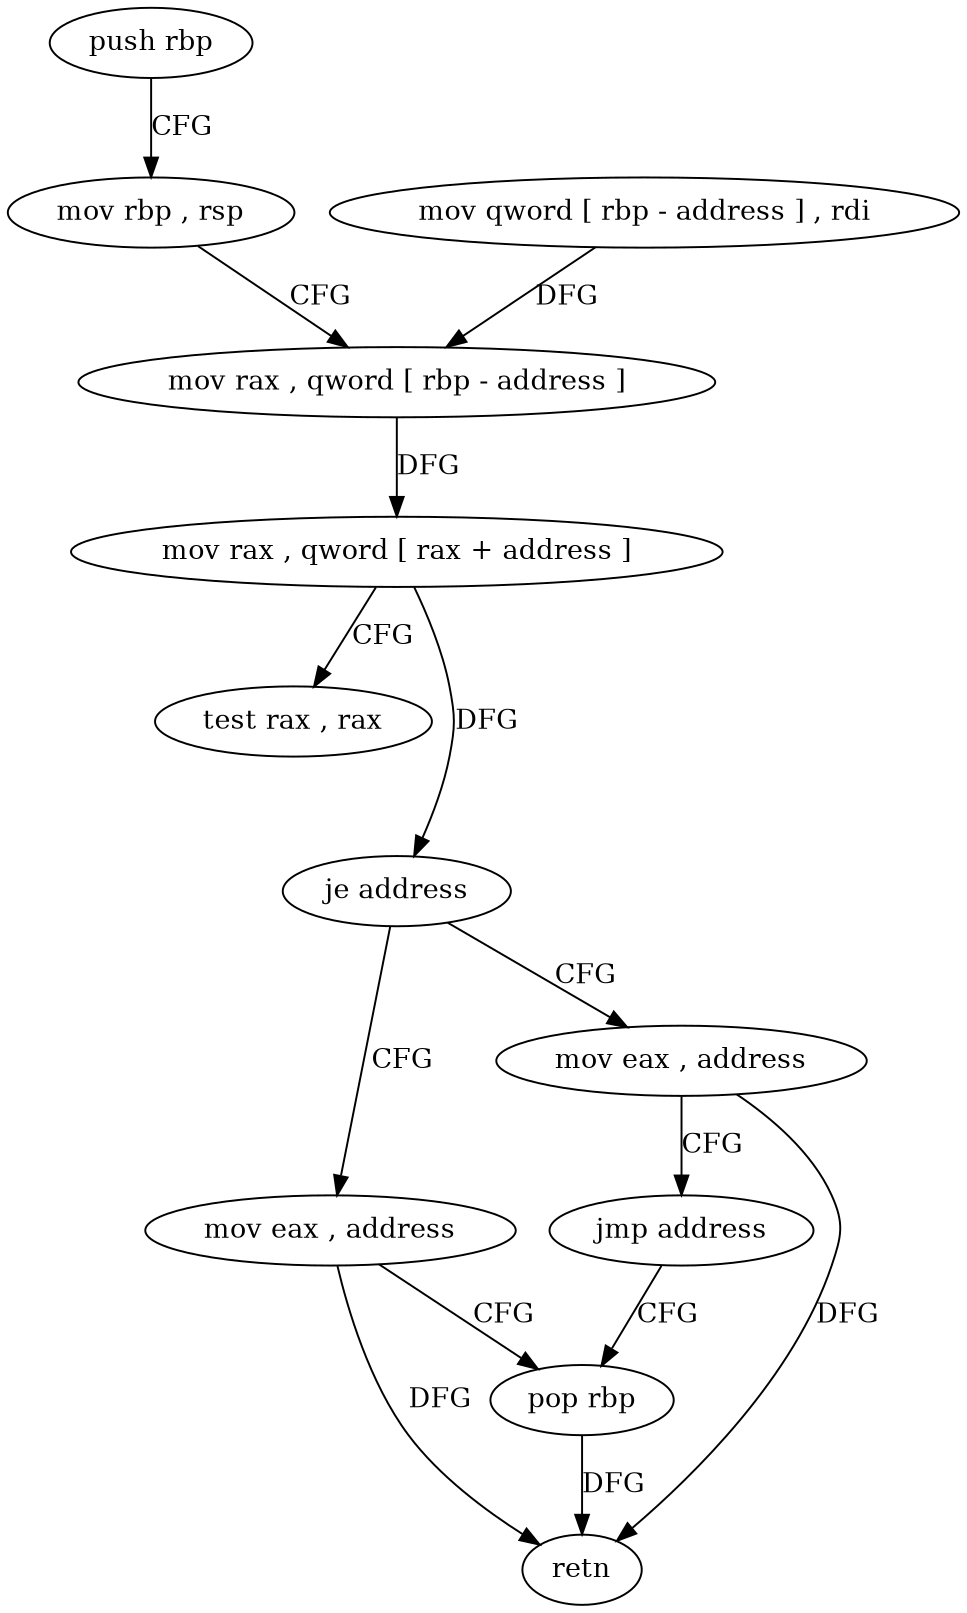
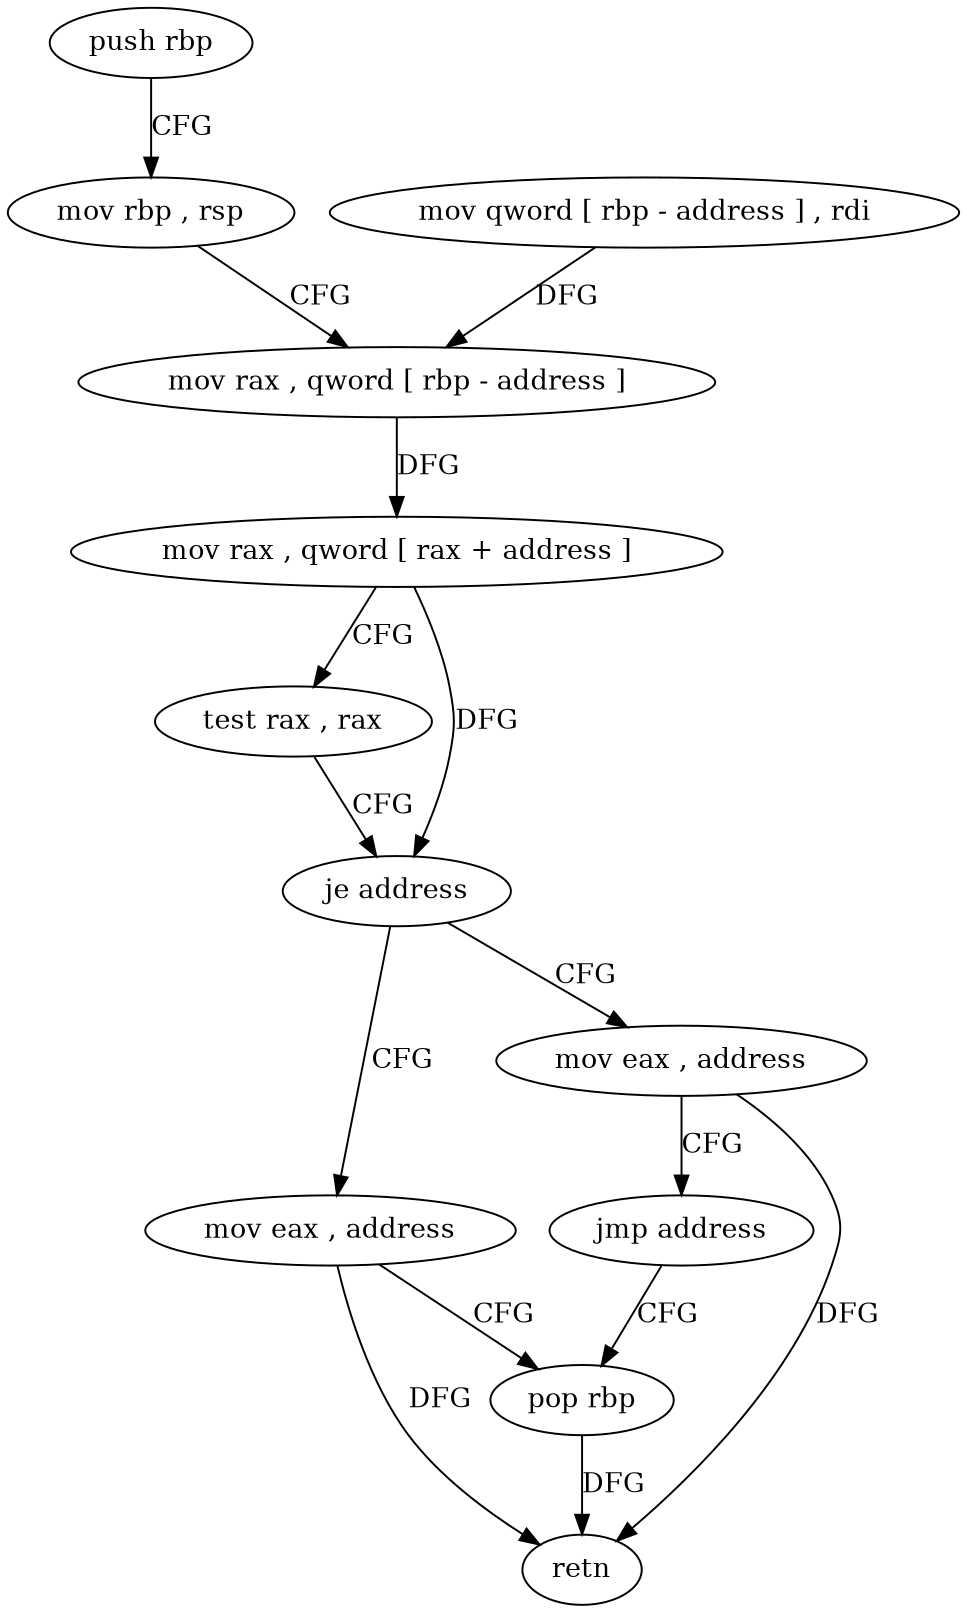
edge "test rax , rax" -> "je address": added, label "CFG"
